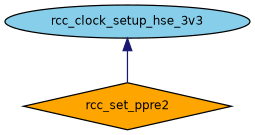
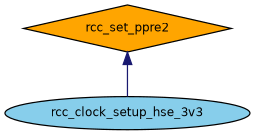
edge "rcc_set_ppre2" -> "rcc_clock_setup_hse_3v3": reversed
